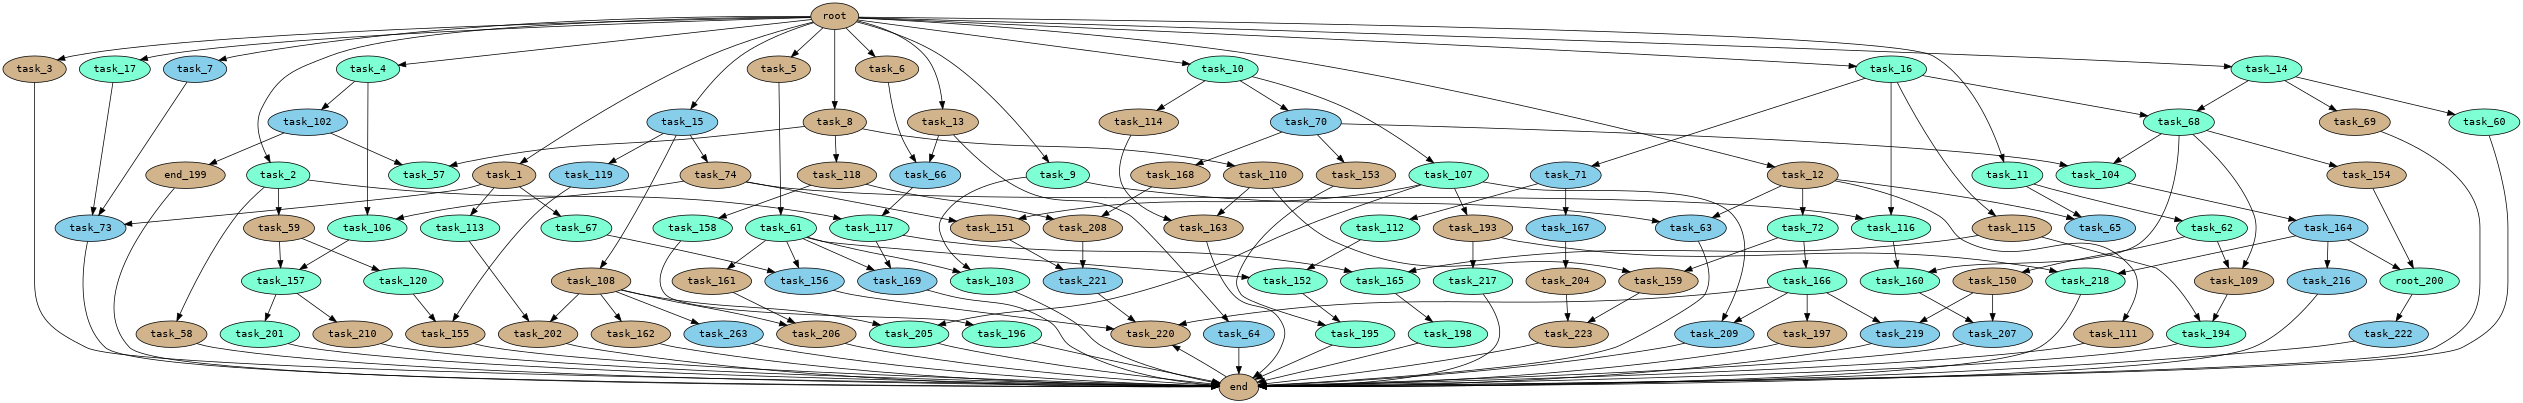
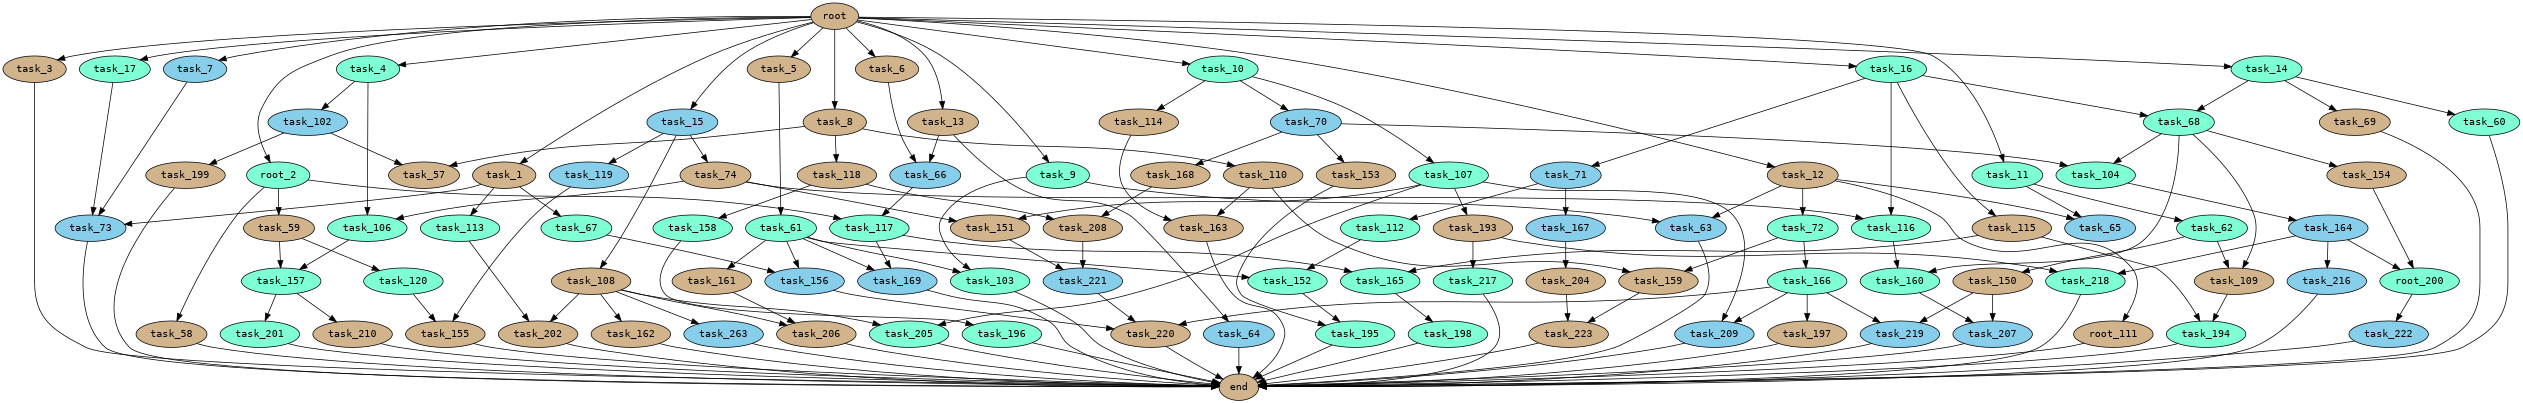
node "end_199": label "end_199" -> "task_199"
node "task_2": label "task_2" -> "root_2"
node "task_57": fillcolor aquamarine -> tan
node "task_111": label "task_111" -> "root_111"
edge "end" -> "task_220": reversed
